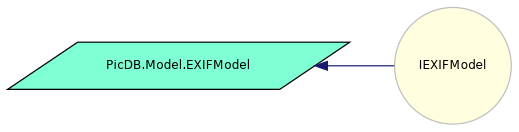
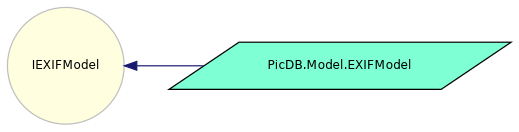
edge "IEXIFModel" -> "PicDB.Model.EXIFModel": reversed
